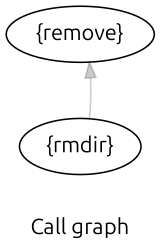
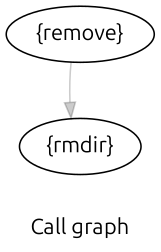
edge "{rmdir}" -> "{remove}": reversed
